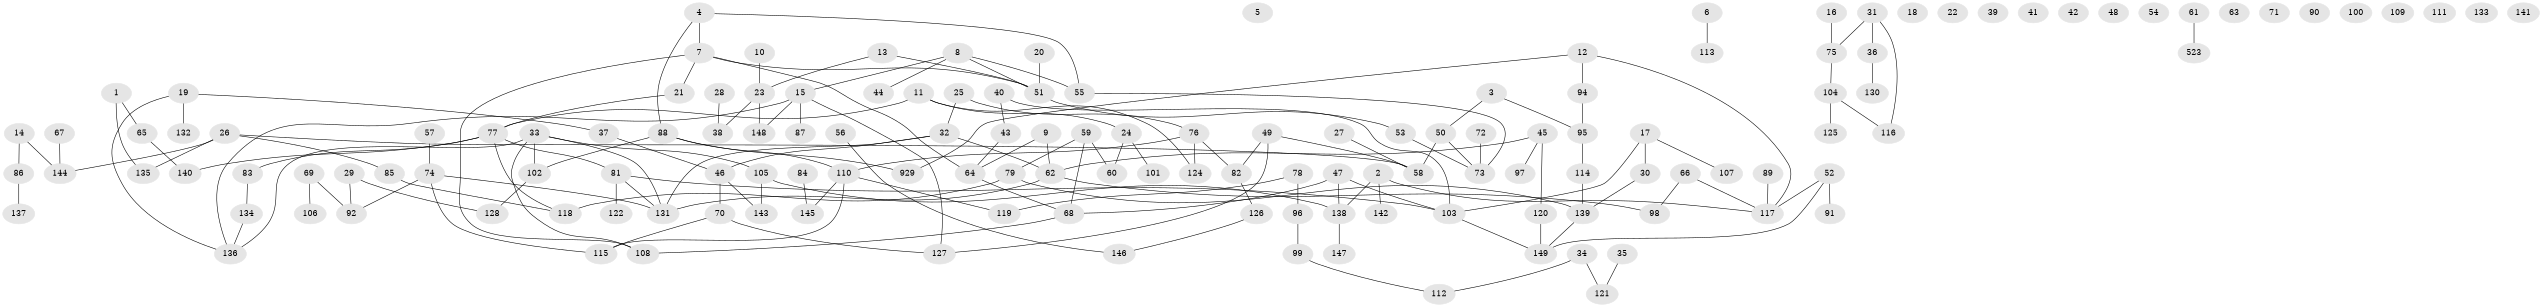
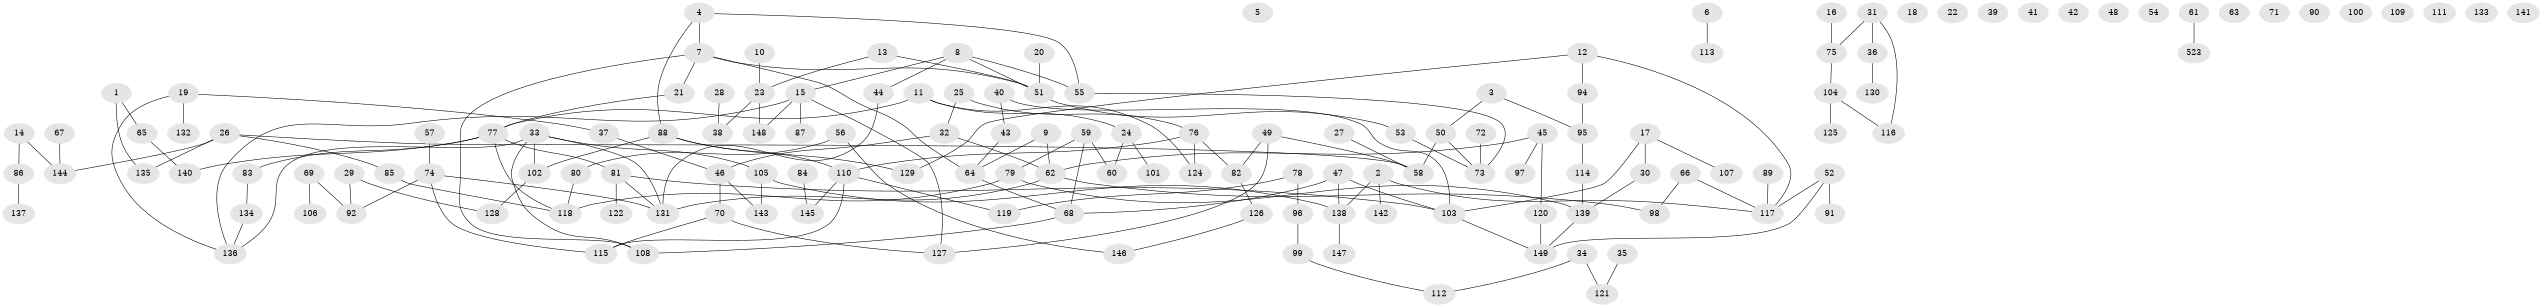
edge "32" -- "131": now "44" -- "131"
node "80": added
node "929": label "929" -> "129"
